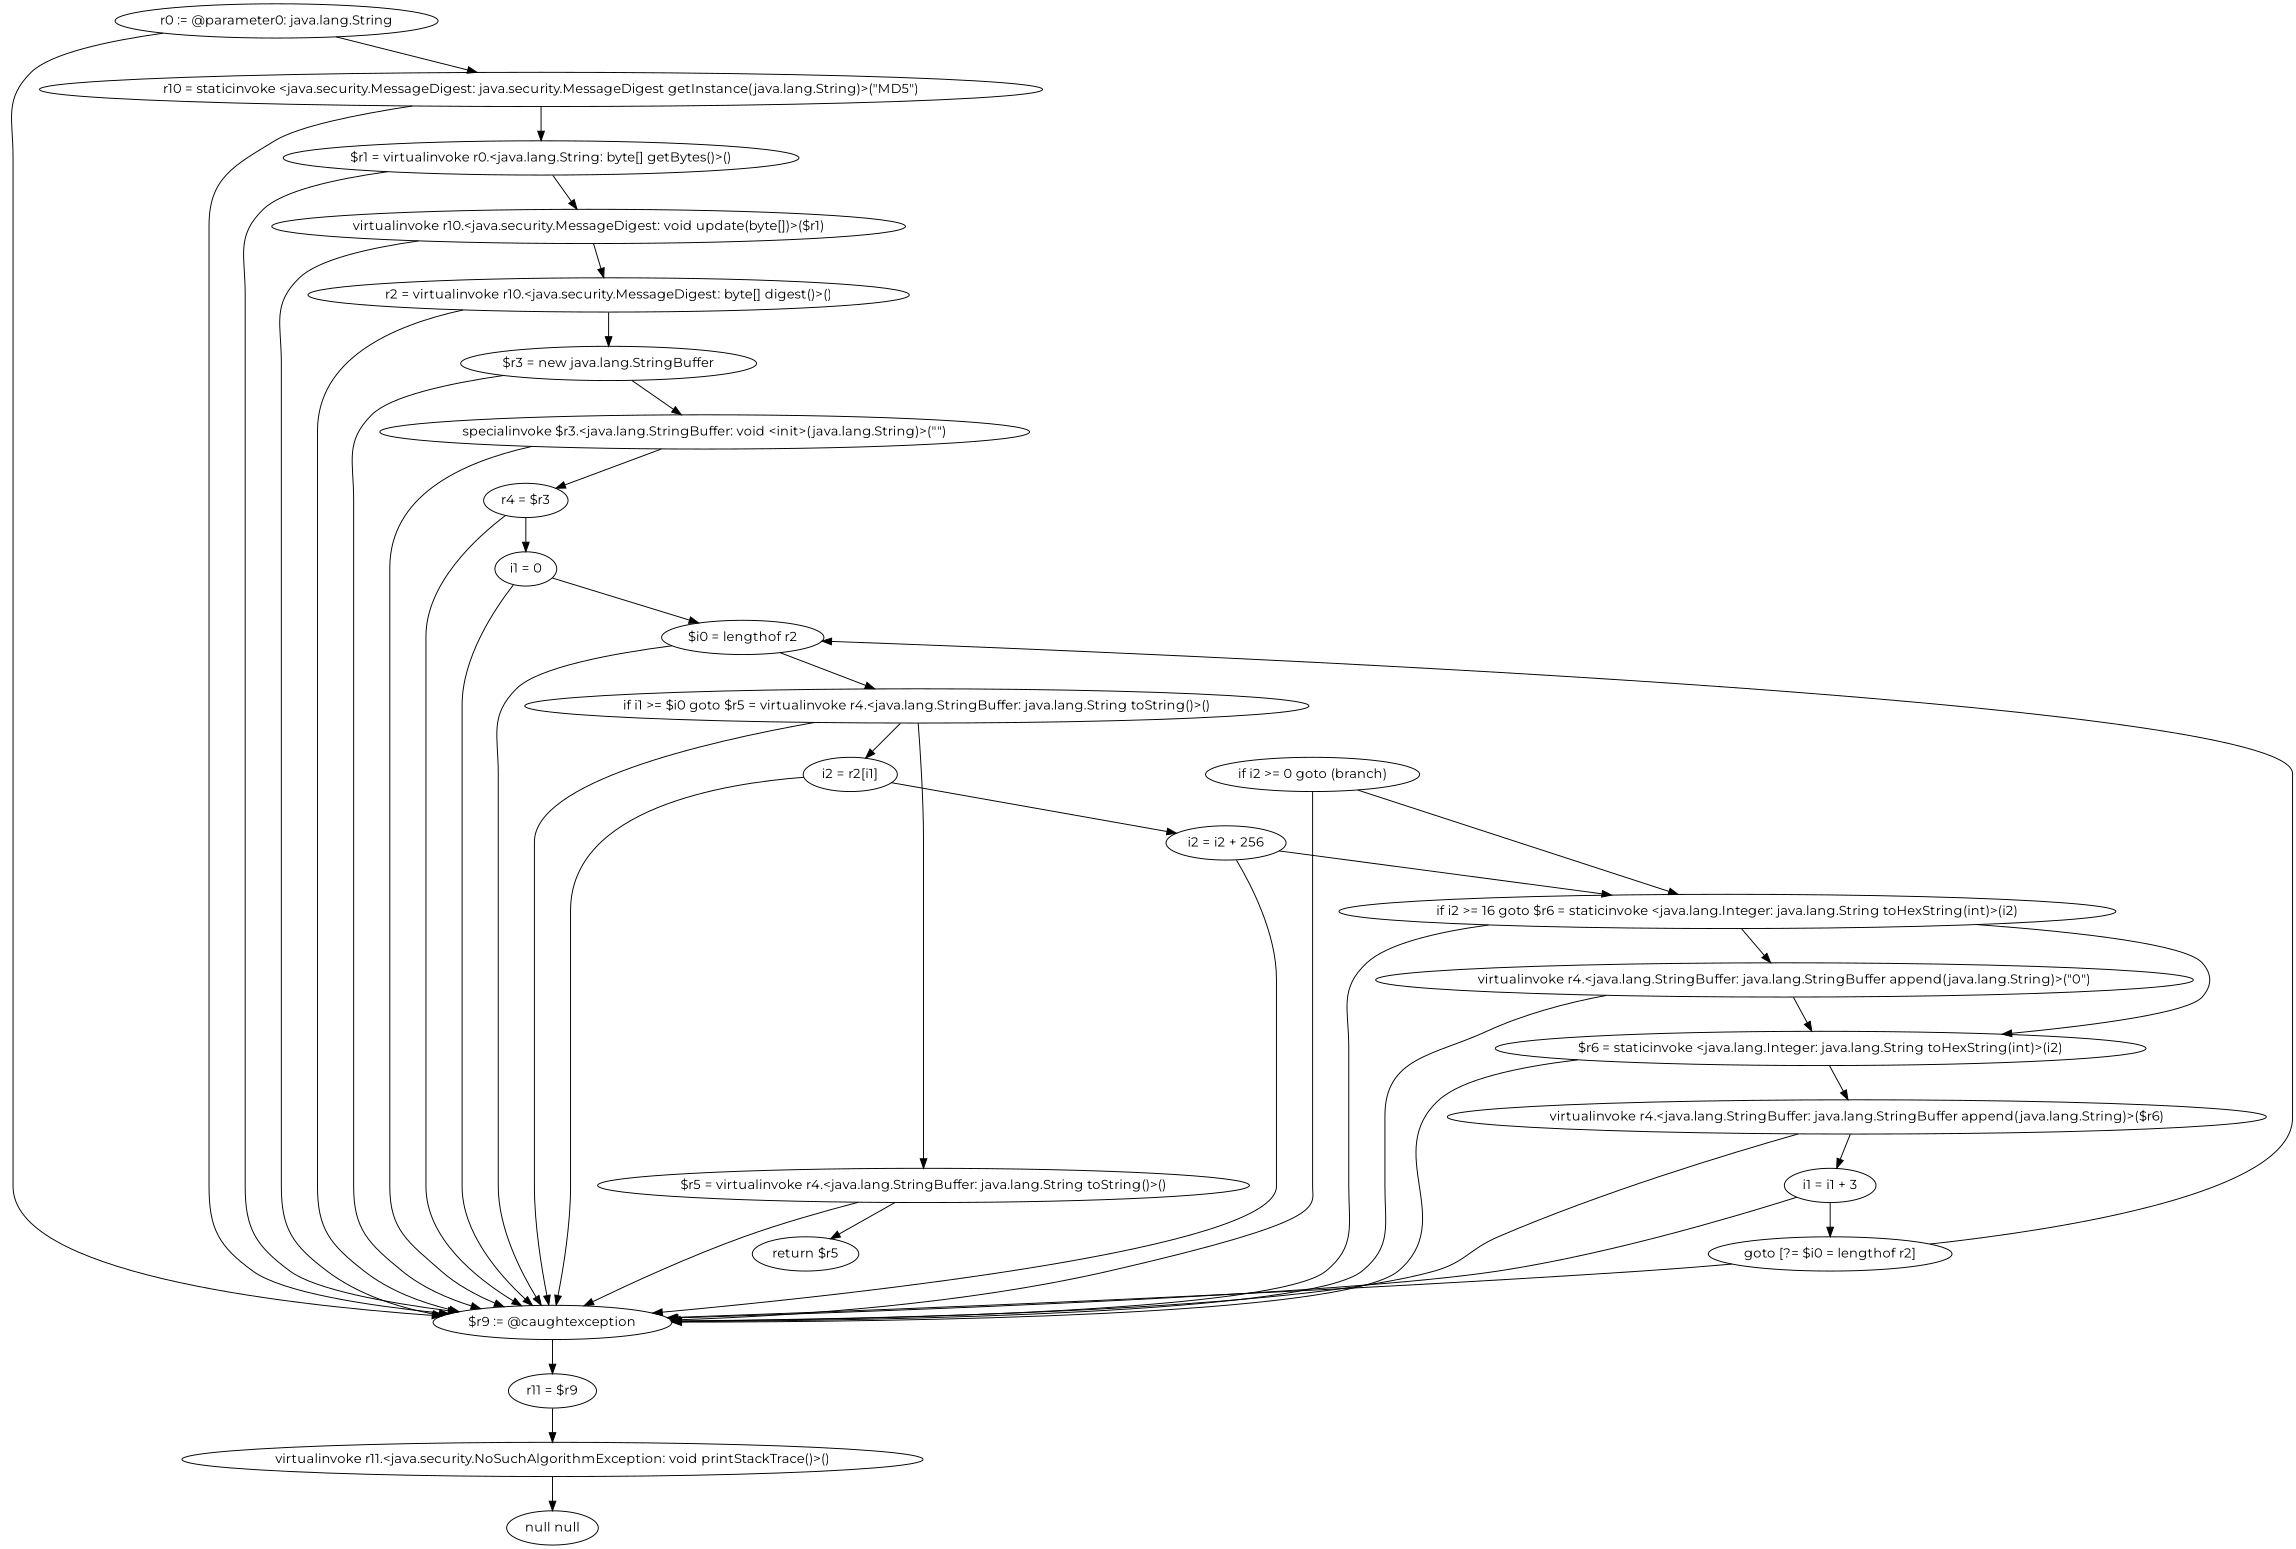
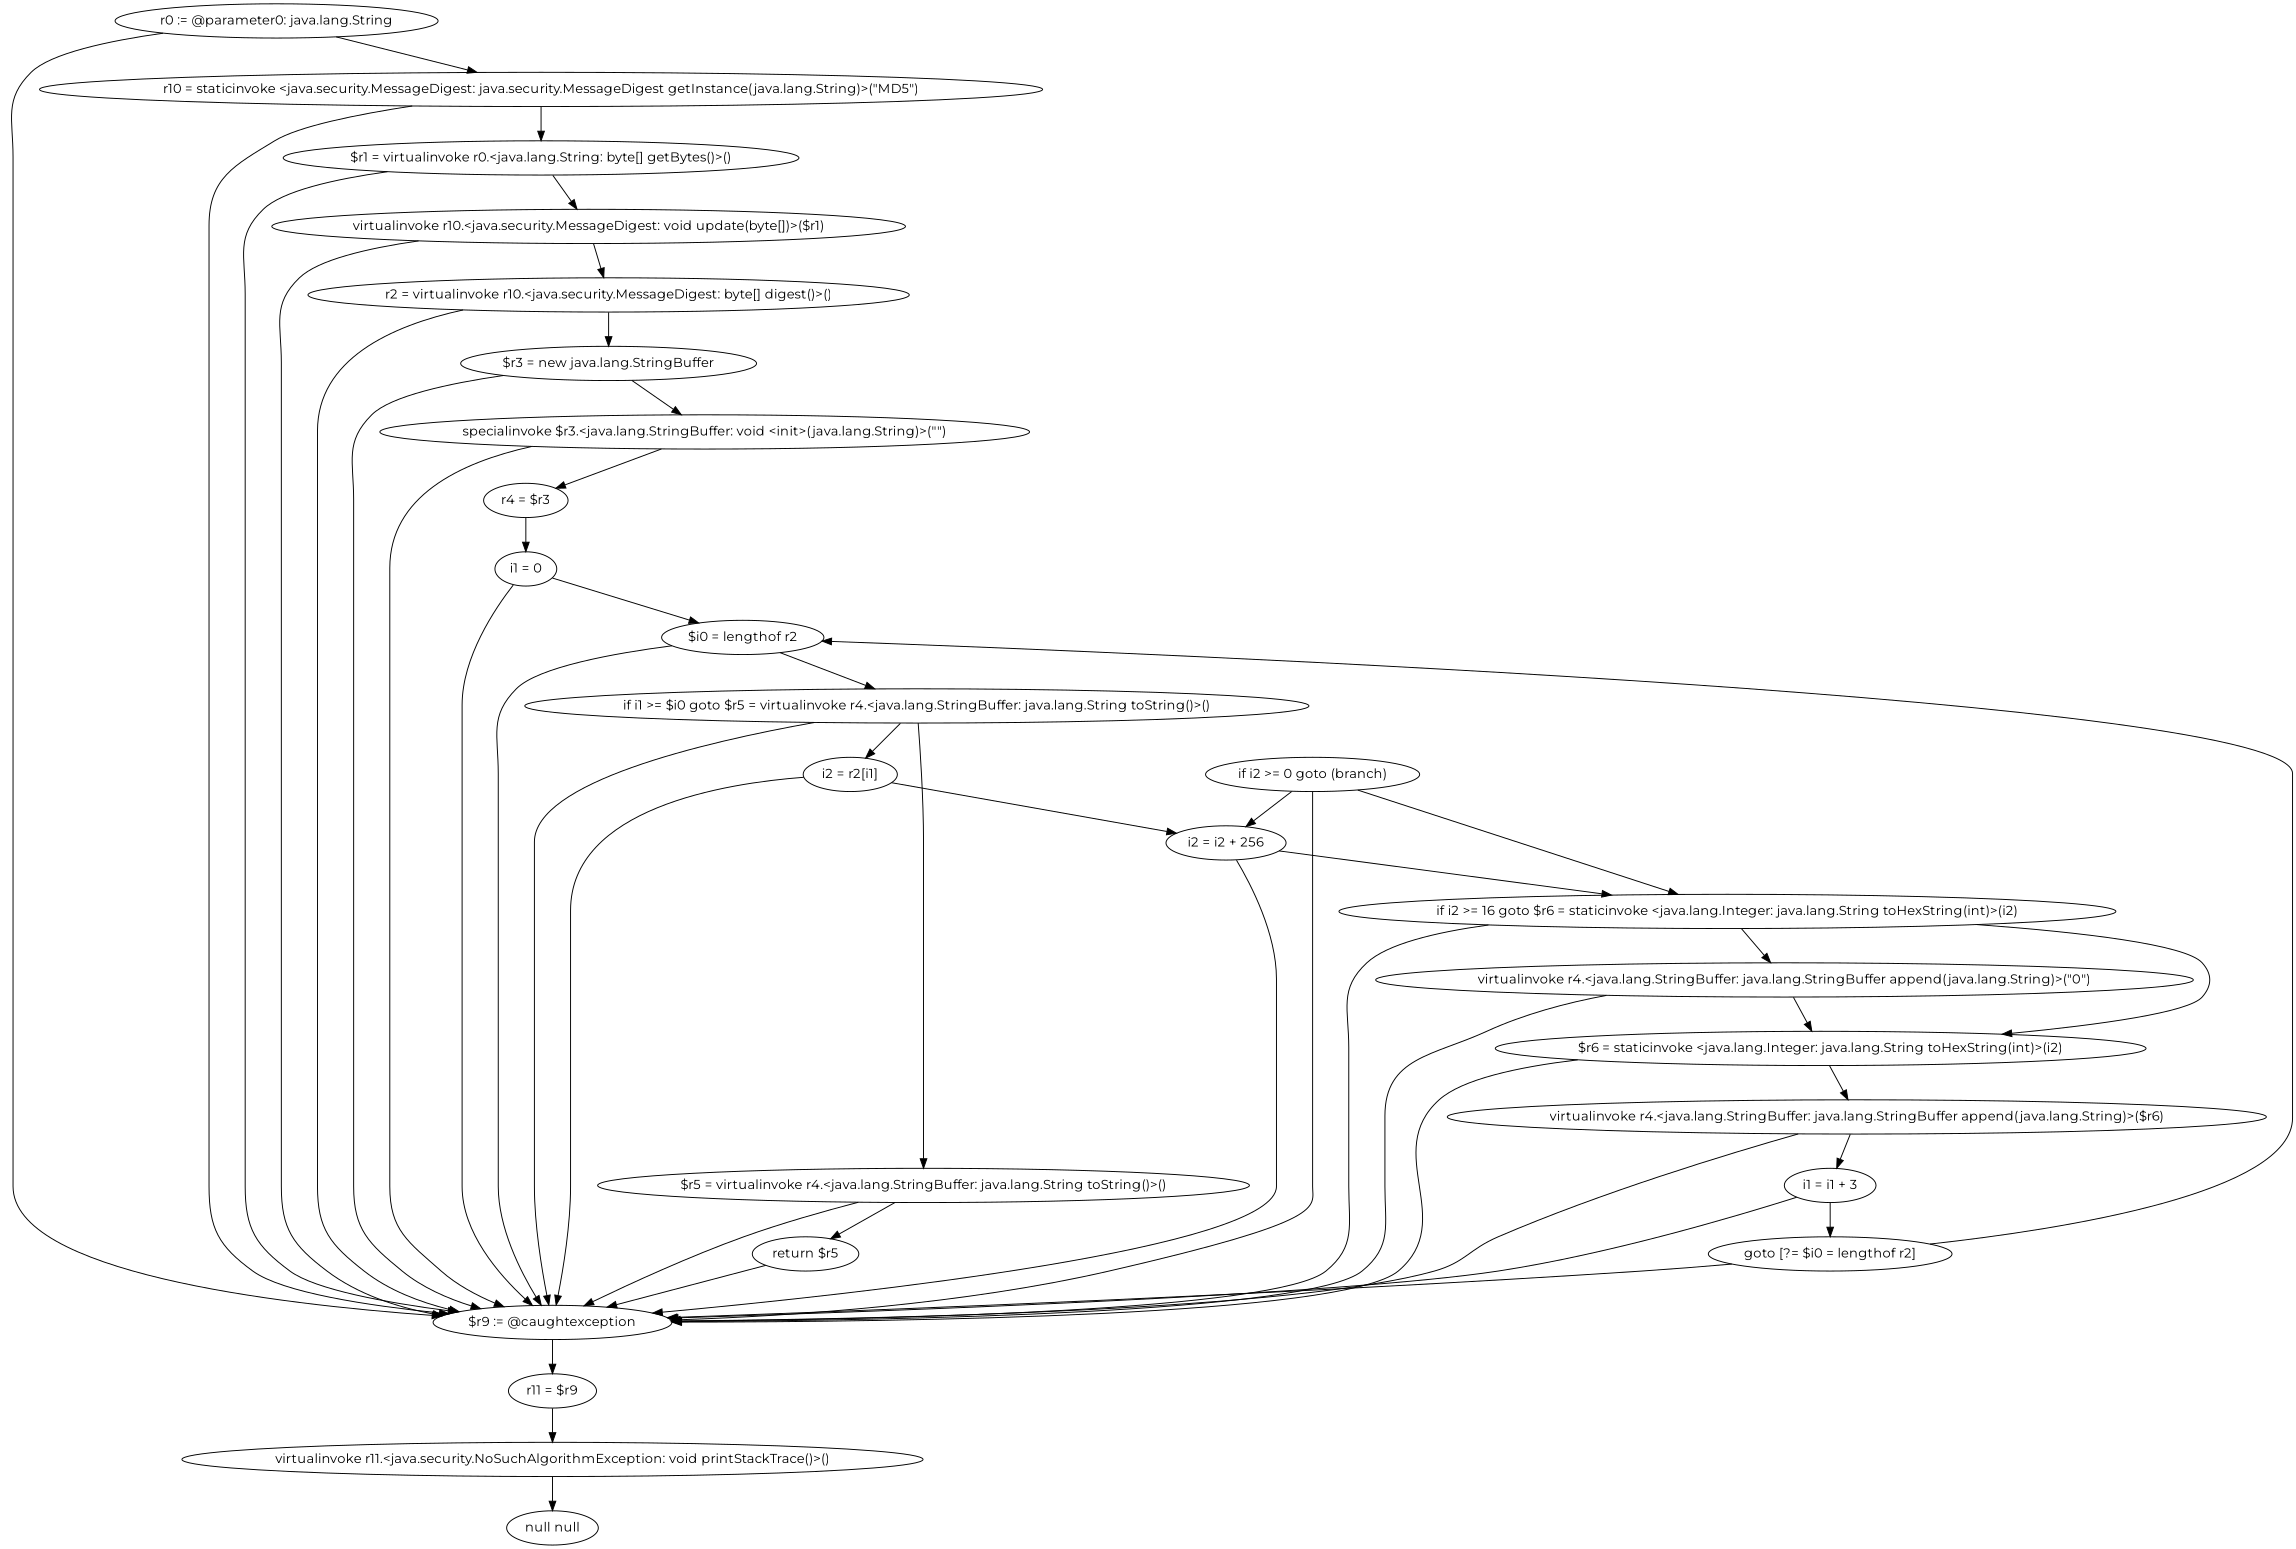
edge "if i2 >= 0 goto (branch)" -> "i2 = i2 + 256": added
edge "r4 = $r3" -> "$r9 := @caughtexception": now "return $r5" -> "$r9 := @caughtexception"
